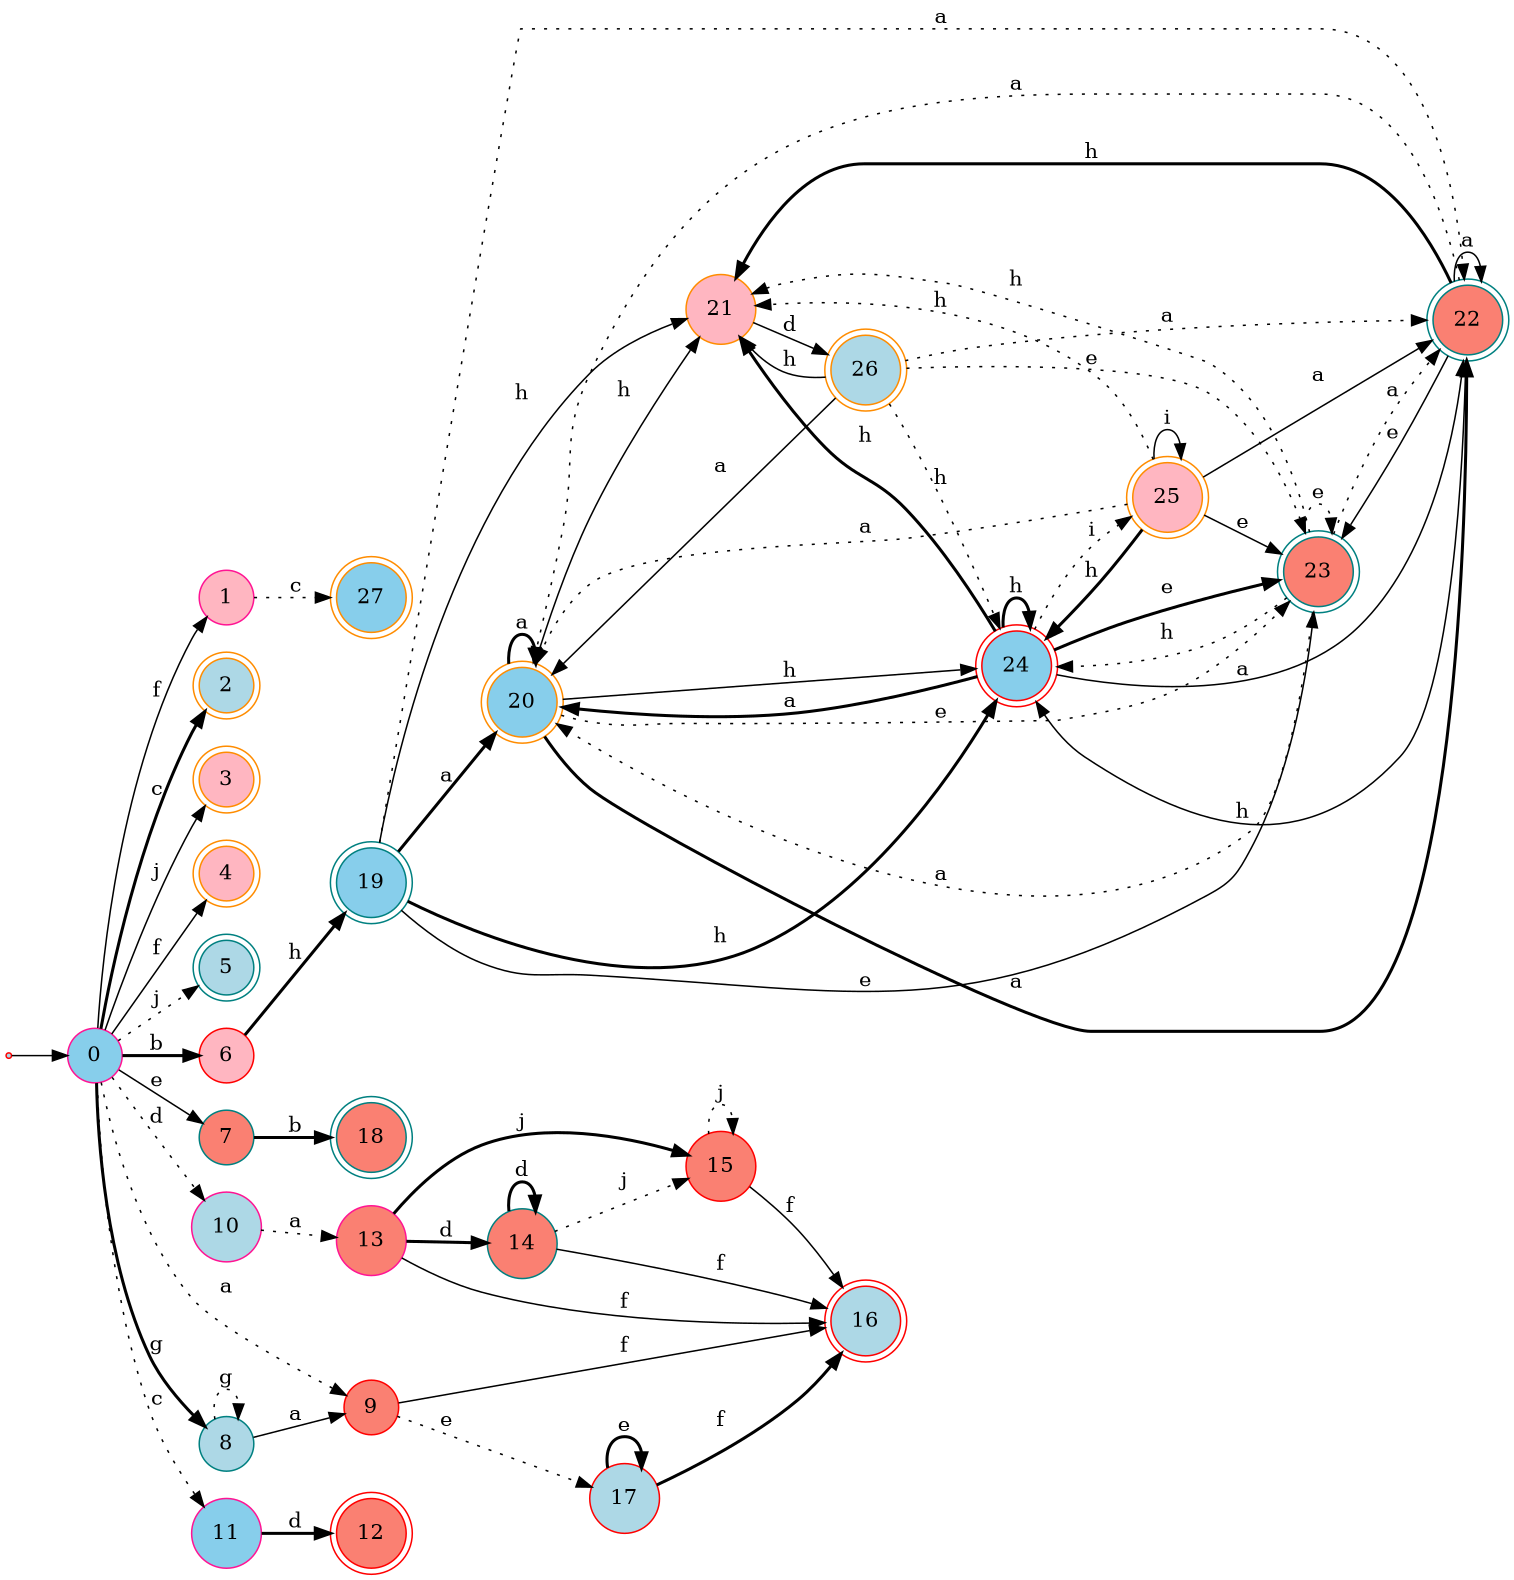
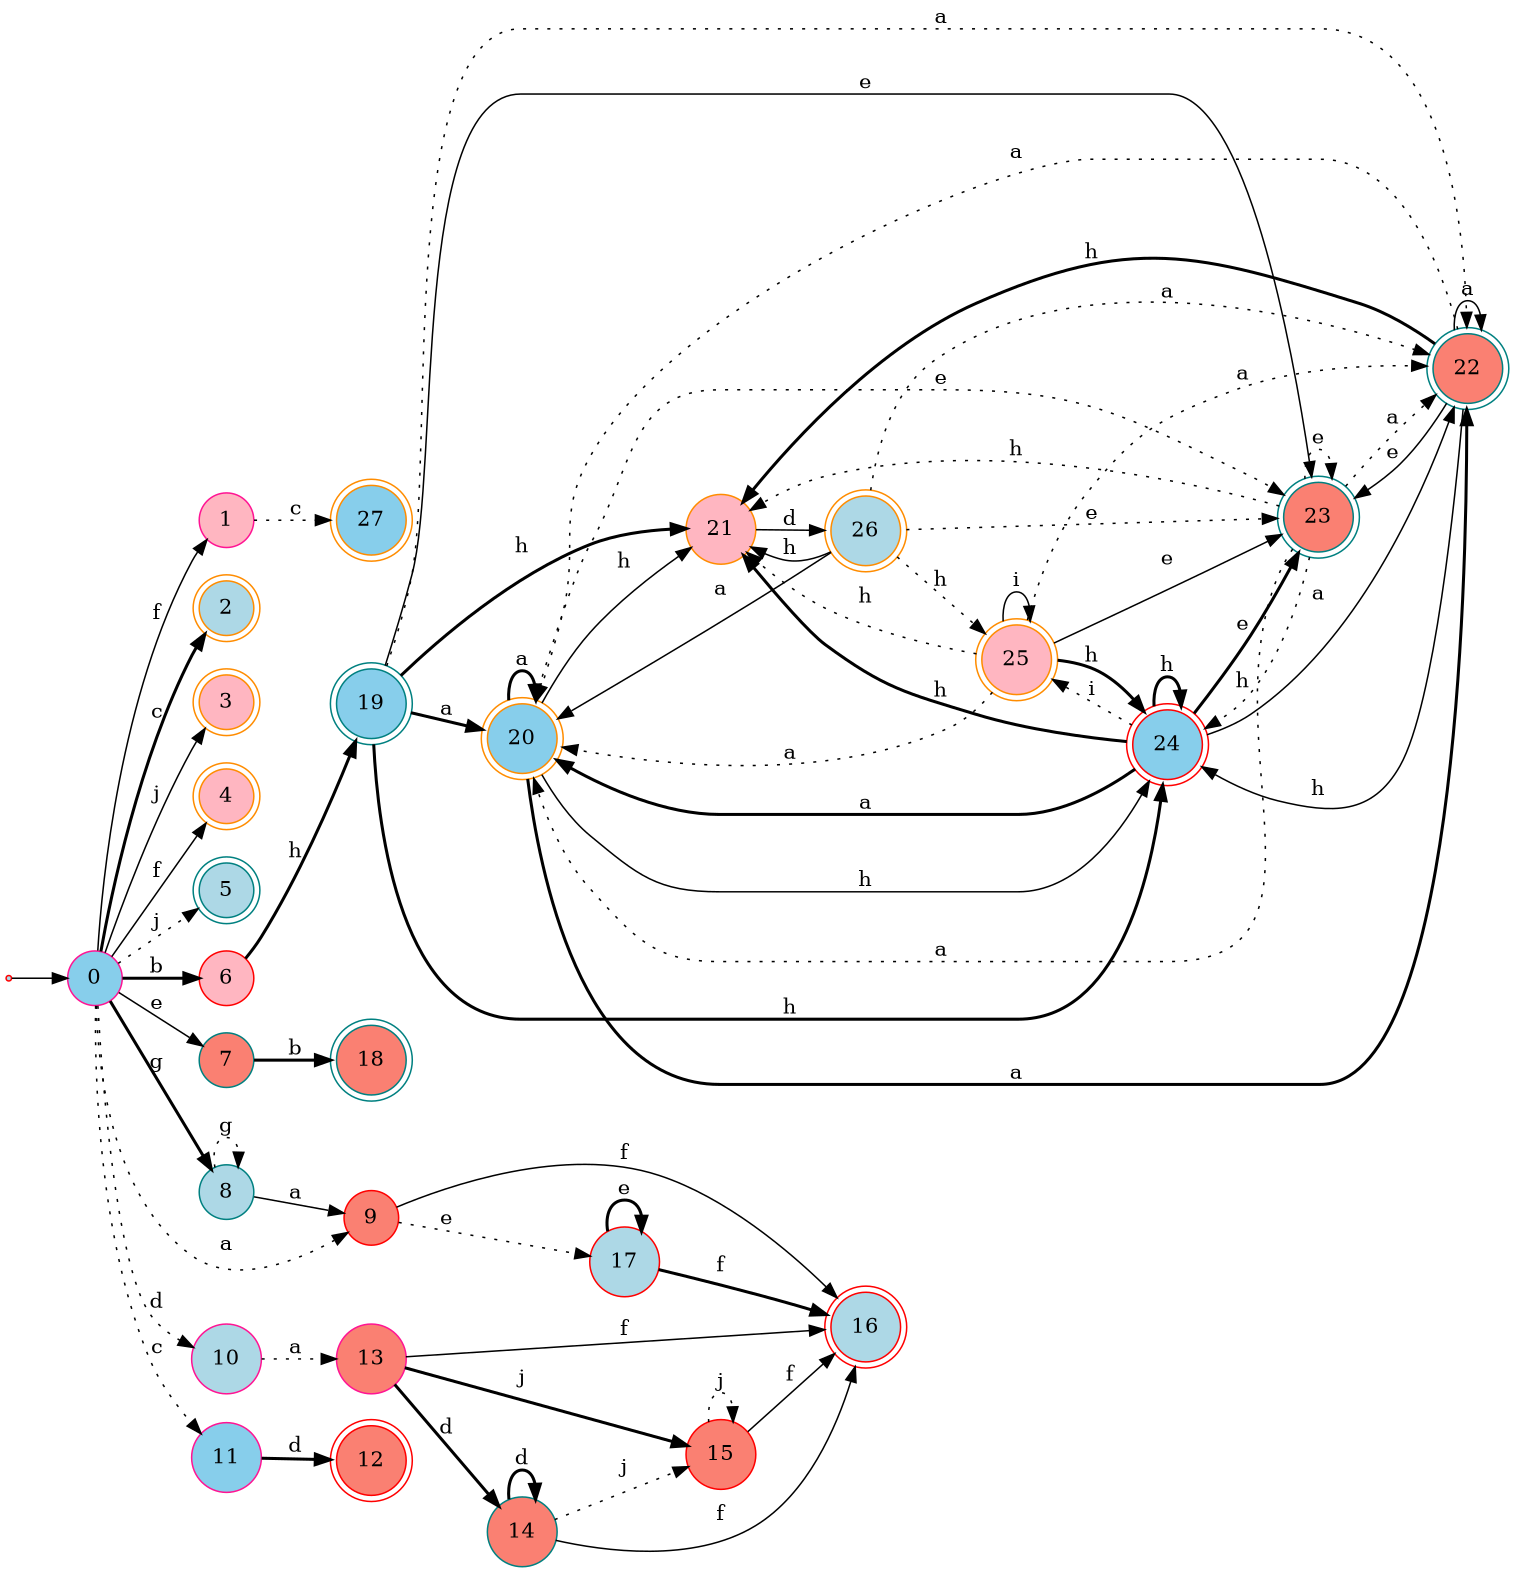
edge "25" -> "22": style solid -> dotted
edge "26" -> "24": now "26" -> "25"
edge "19" -> "21": style solid -> bold
